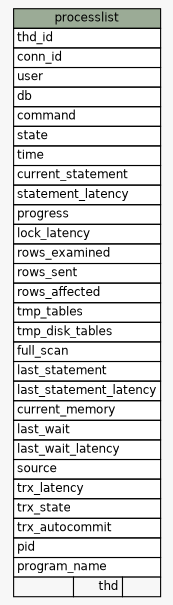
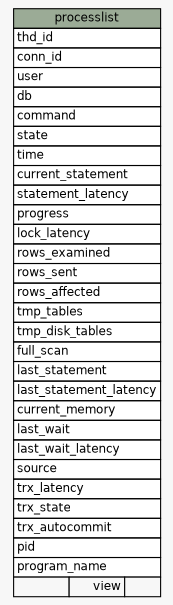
node "processlist": text "thd" -> "view"
